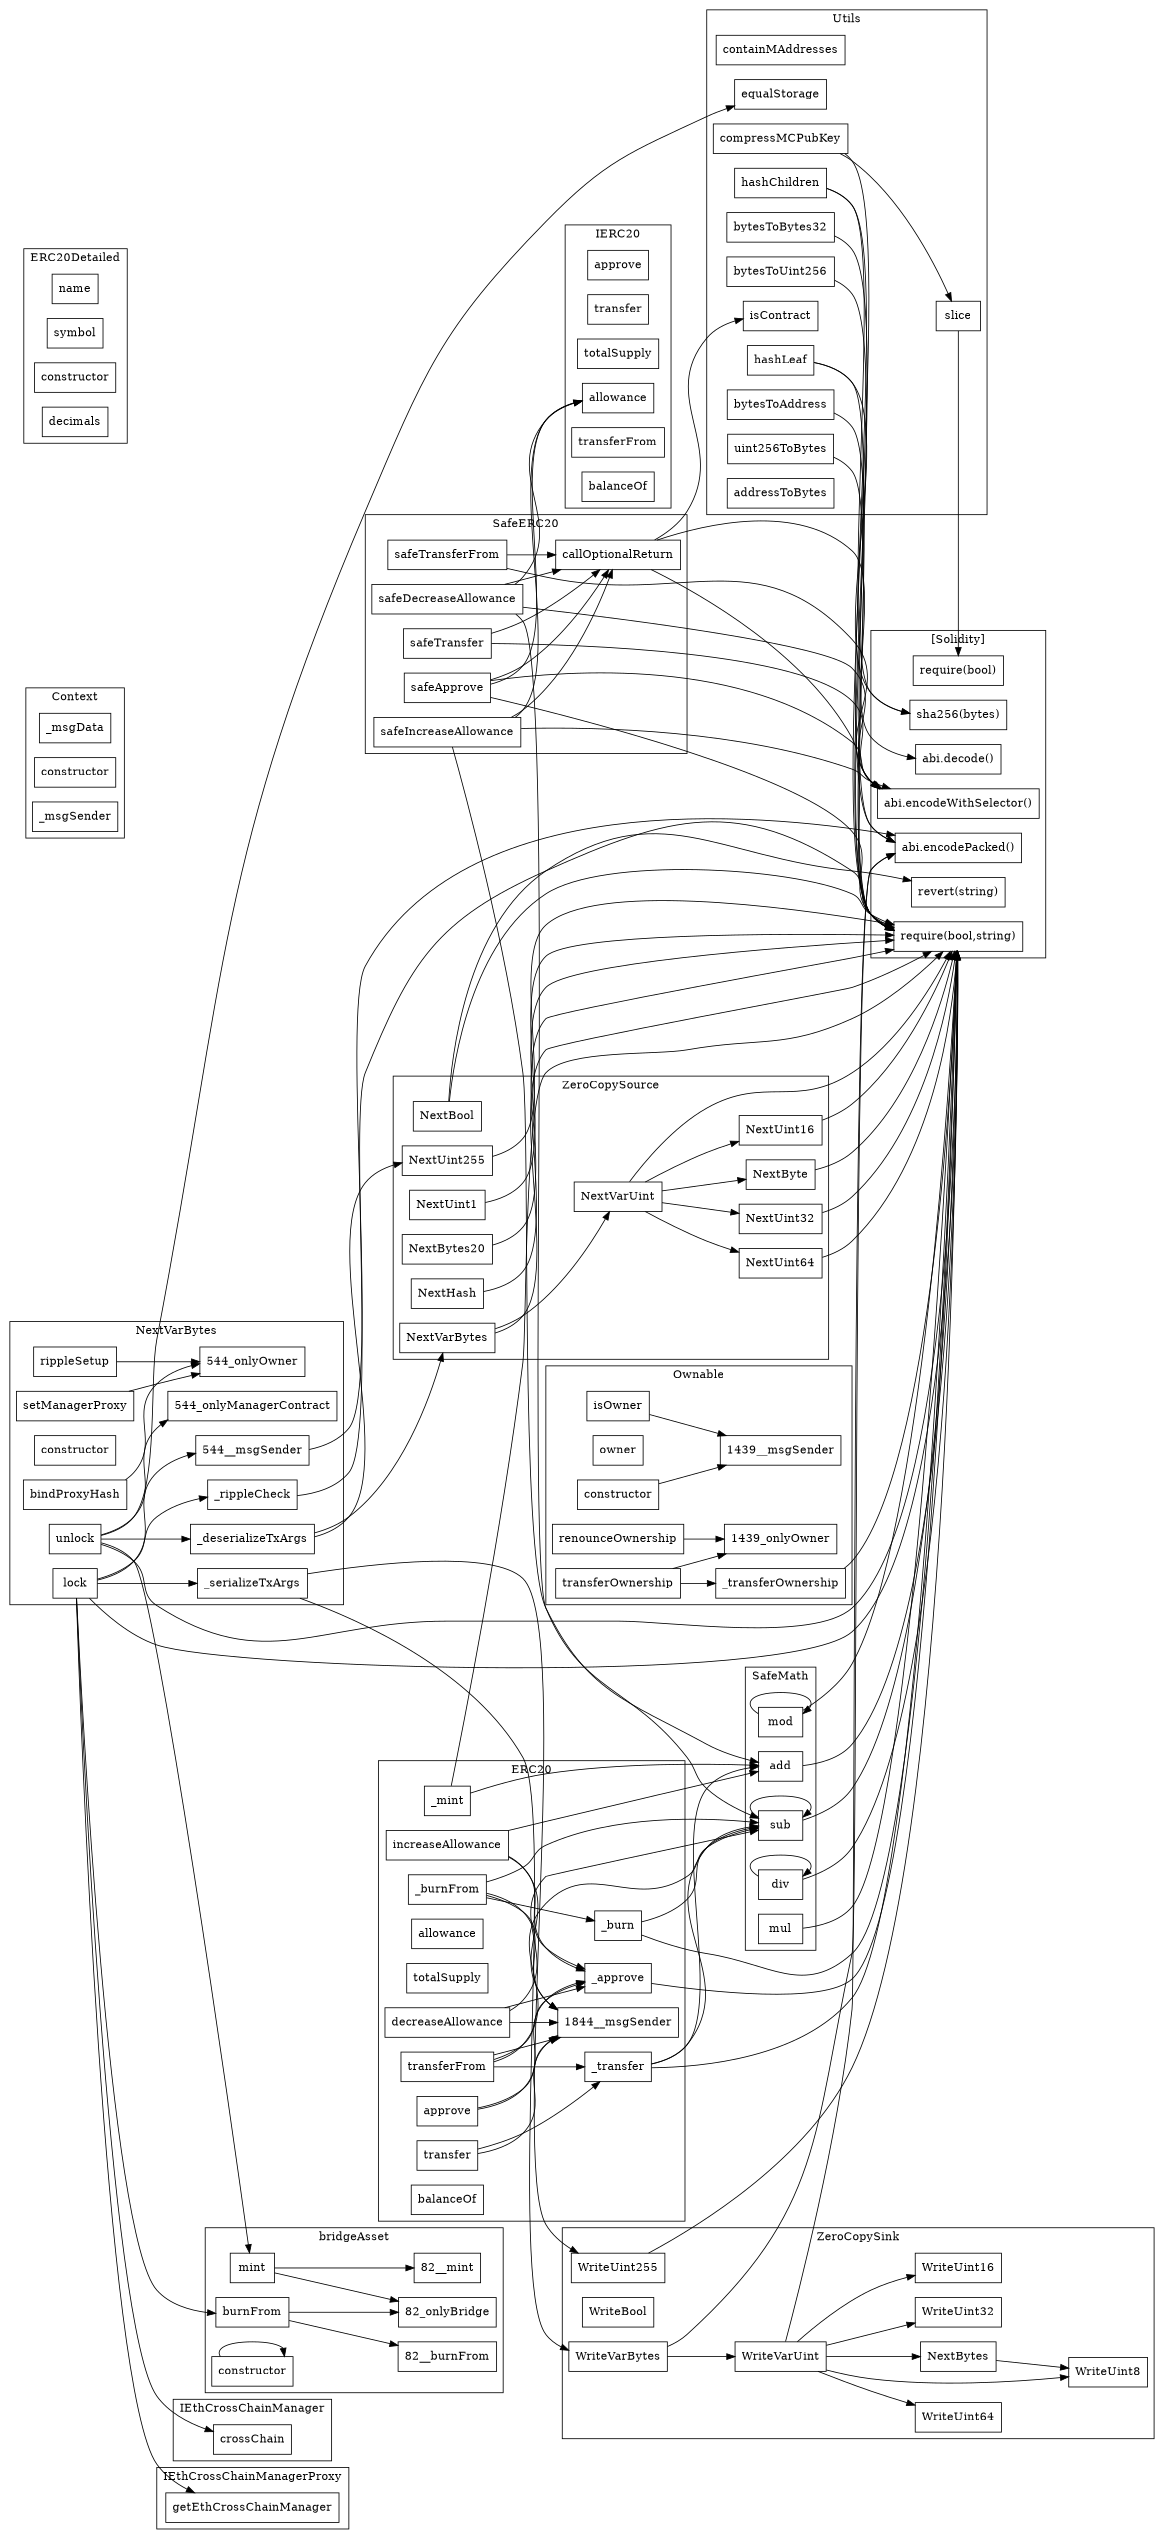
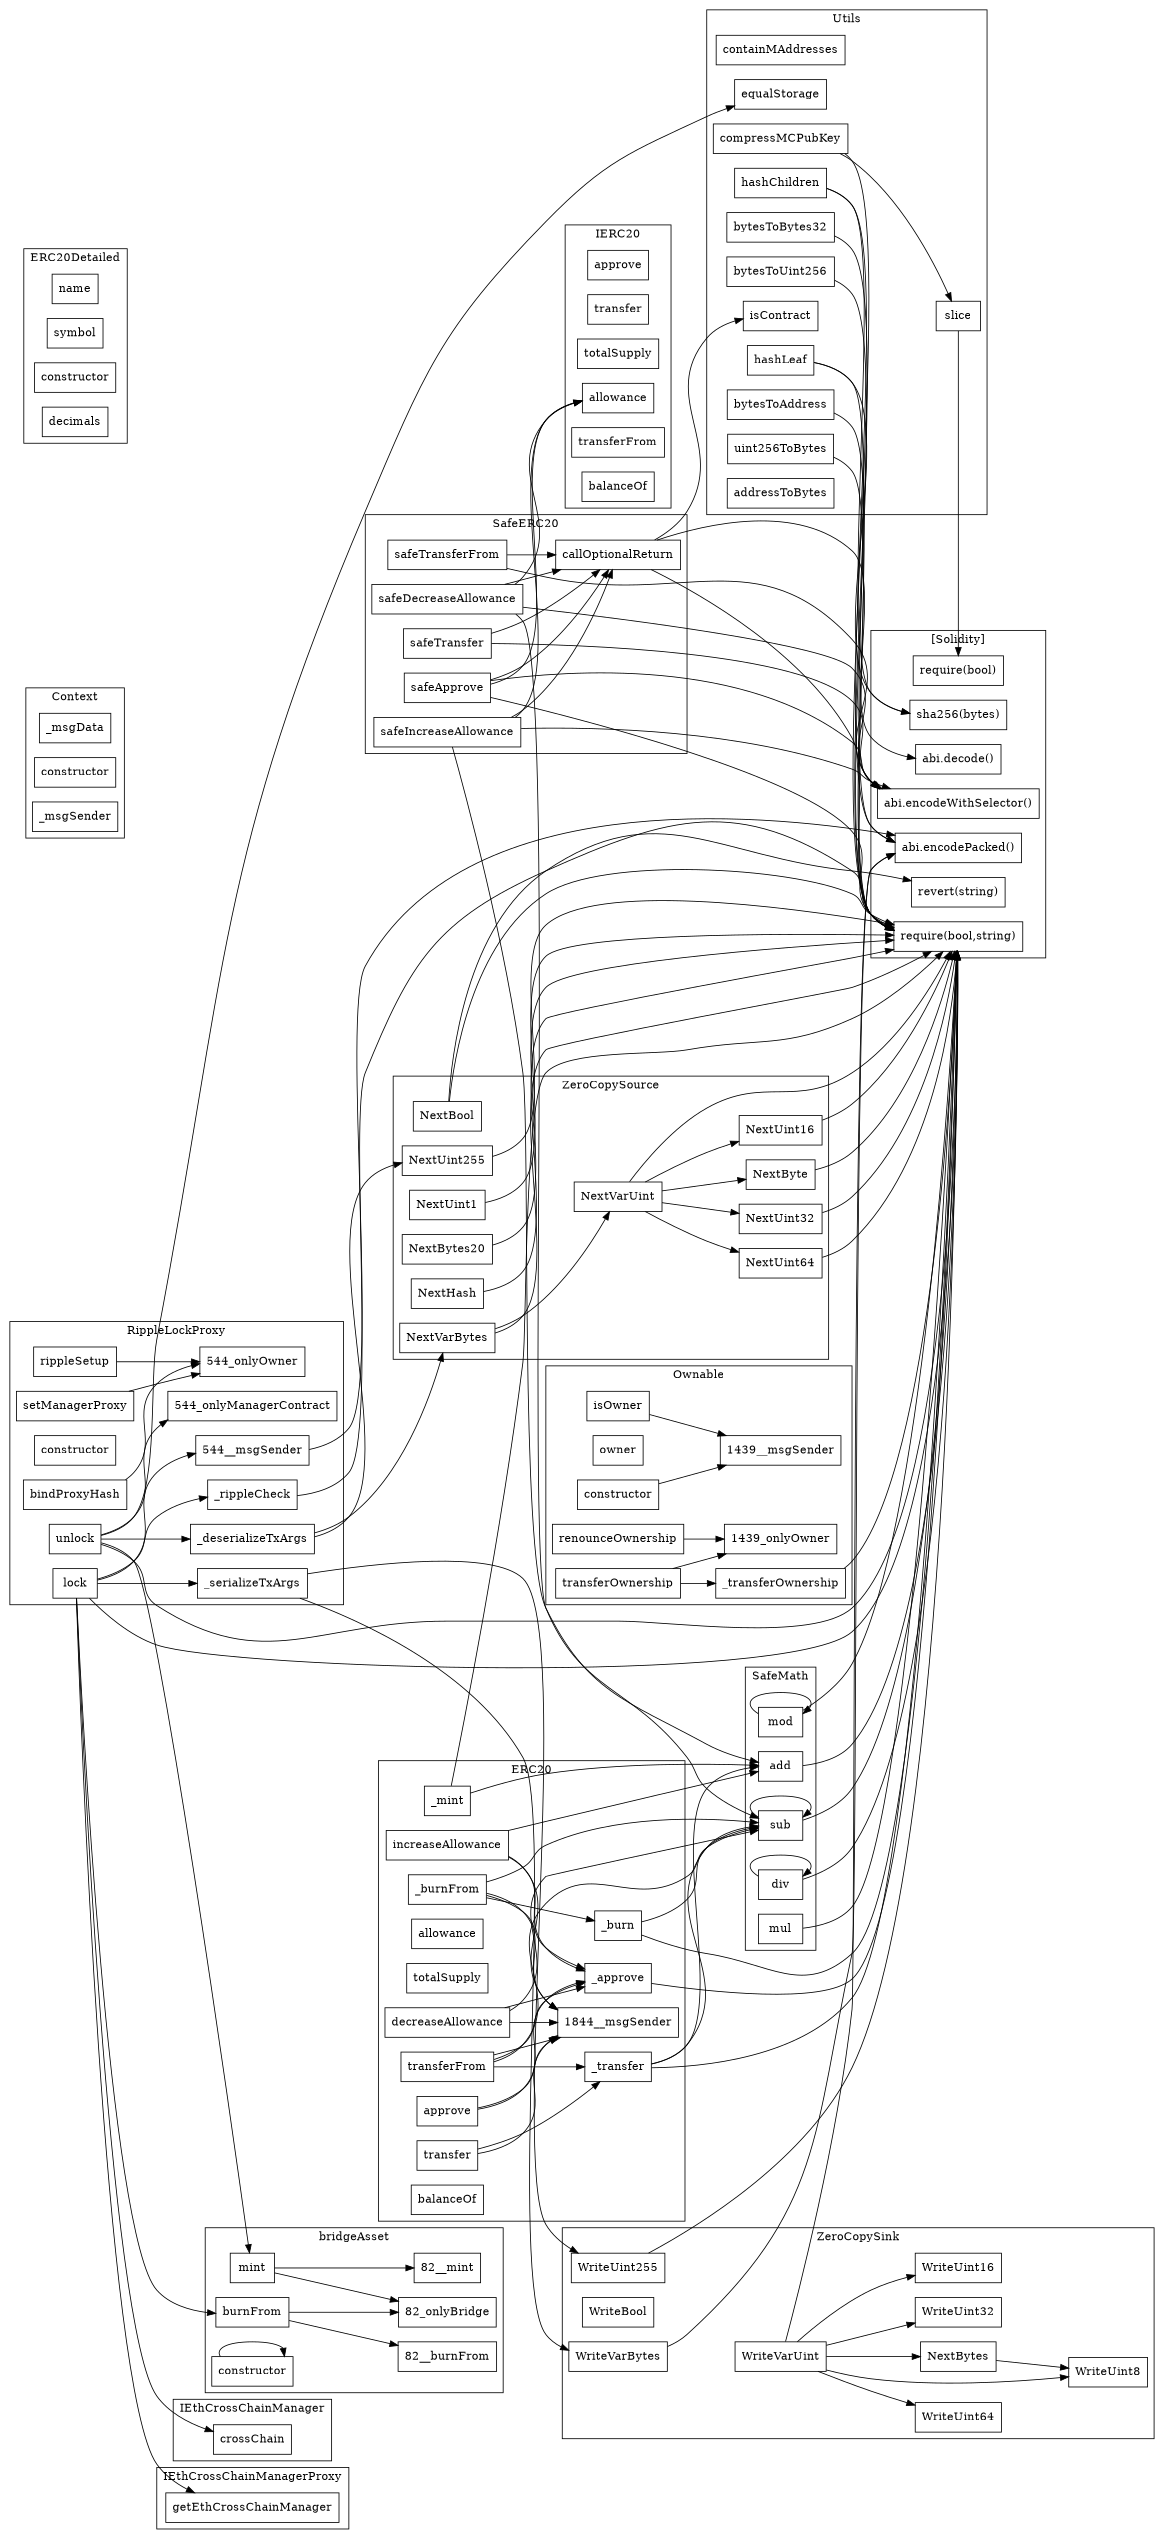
cluster "NextVarBytes": label "NextVarBytes" -> "RippleLockProxy"
edge "WriteVarBytes" -> "WriteVarUint": removed
